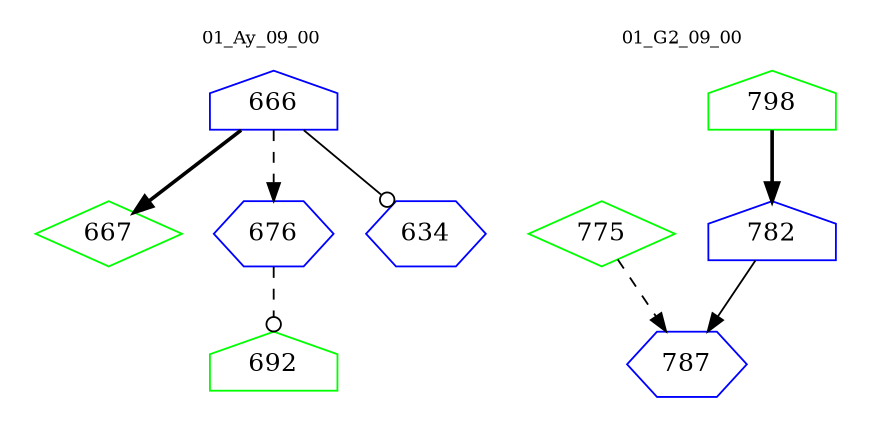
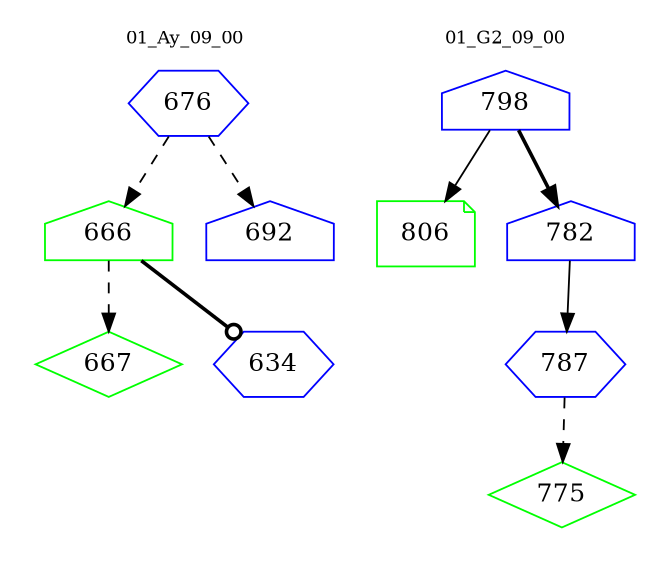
node "666": color blue -> green
node "798": color green -> blue
edge "666" -> "676": reversed
edge "666" -> "634": style solid -> bold
edge "666" -> "667": style bold -> dashed
node "806": added
edge "775" -> "787": reversed
edge "676" -> "692": arrowhead odot -> normal
node "692": color green -> blue
